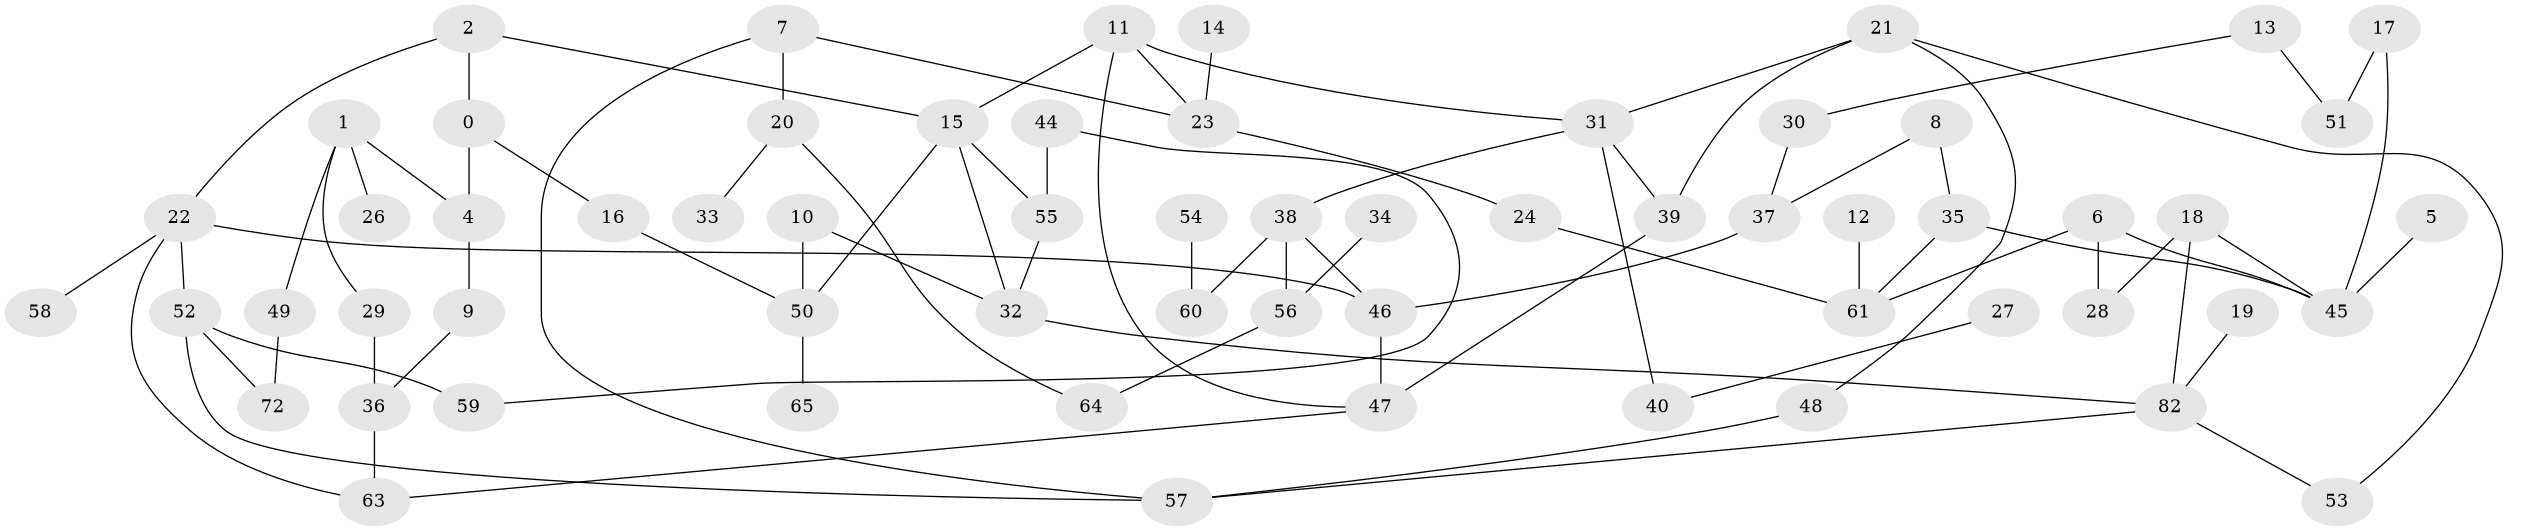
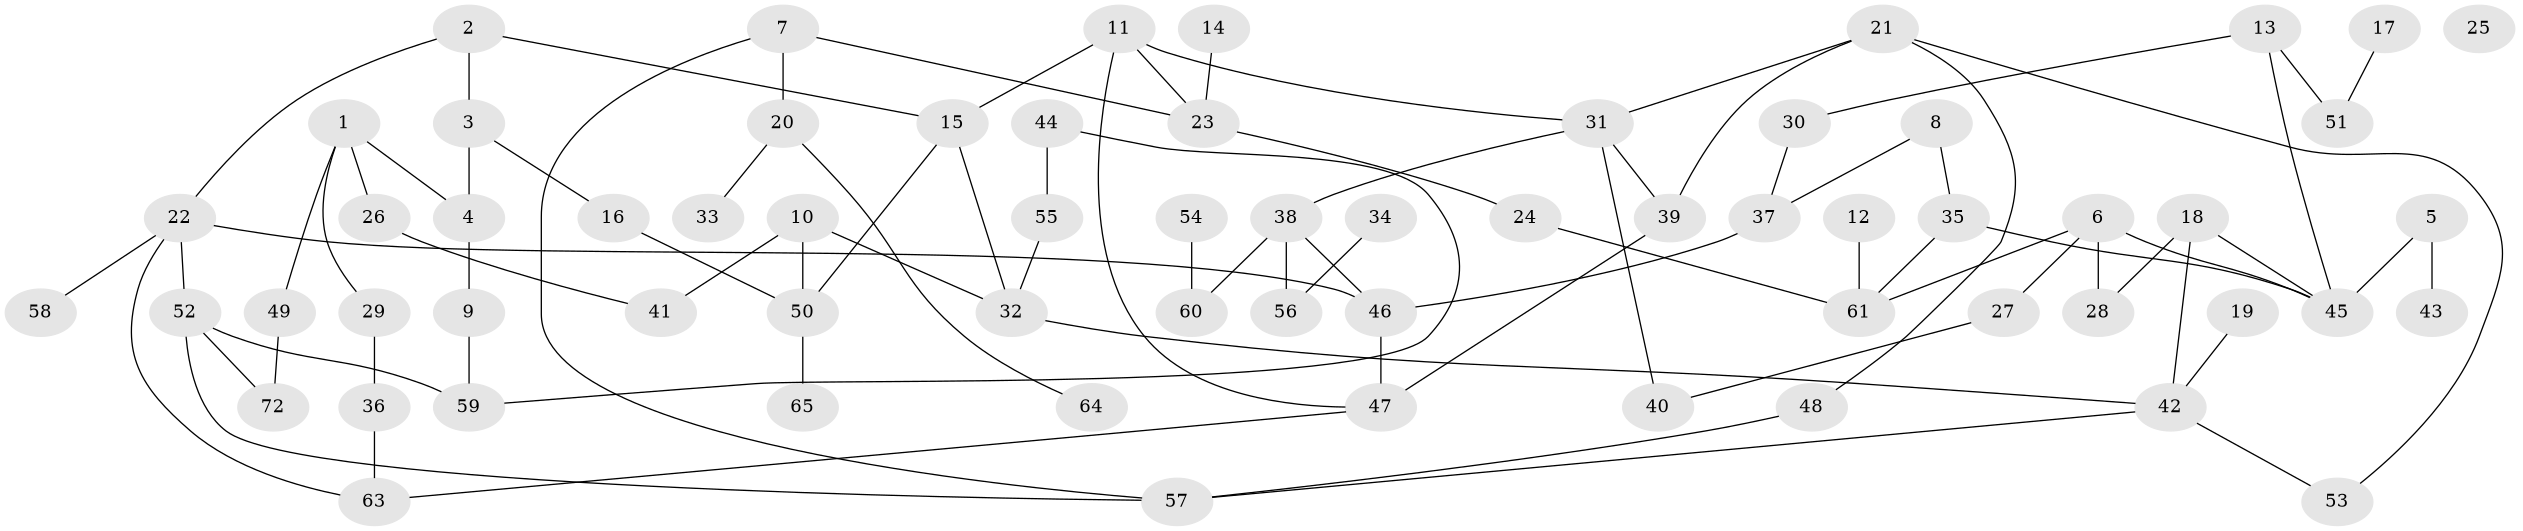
node "25": added
node "0": label "0" -> "3"
edge "15" -- "55": removed
edge "17" -- "45": now "13" -- "45"
edge "6" -- "27": added
node "41": added
node "43": added
edge "9" -- "36": now "9" -- "59"
edge "56" -- "64": removed
node "82": label "82" -> "42"
